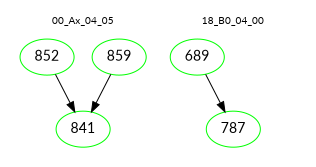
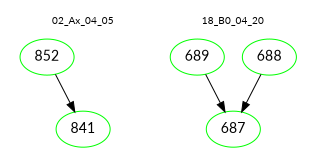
cluster "00_Ax_04_05": label "00_Ax_04_05" -> "02_Ax_04_05"
cluster "18_B0_04_00": label "18_B0_04_00" -> "18_B0_04_20"
node "859": removed
node "688": added
node "787": label "787" -> "687"
